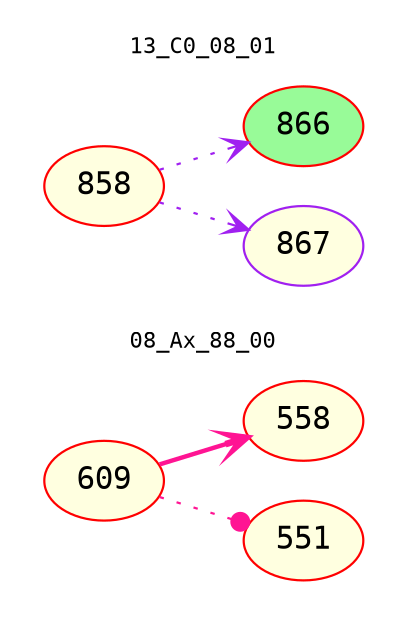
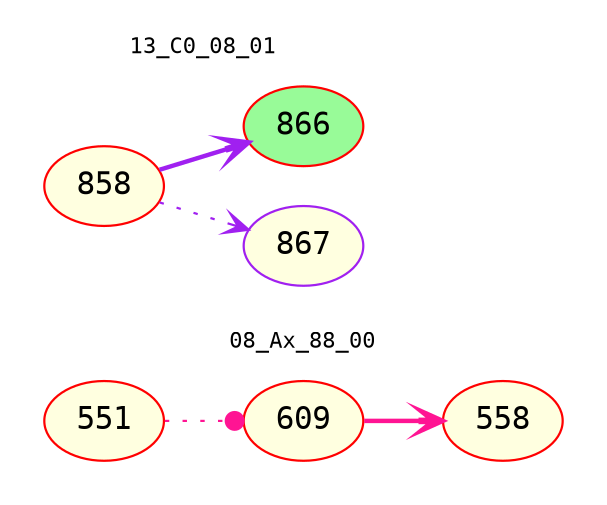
edge "858" -> "866": style dotted -> bold
edge "609" -> "551": reversed
